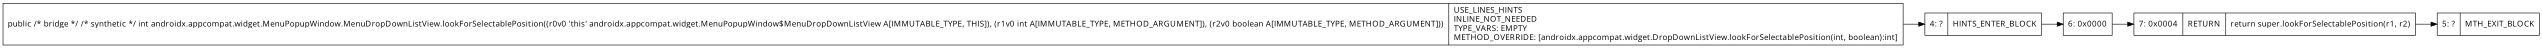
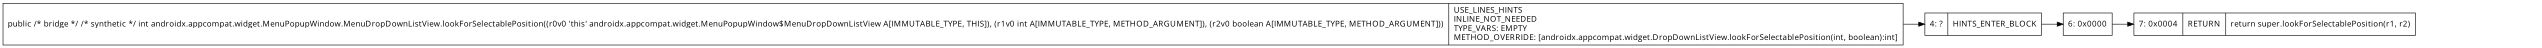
node "5: ?": removed
